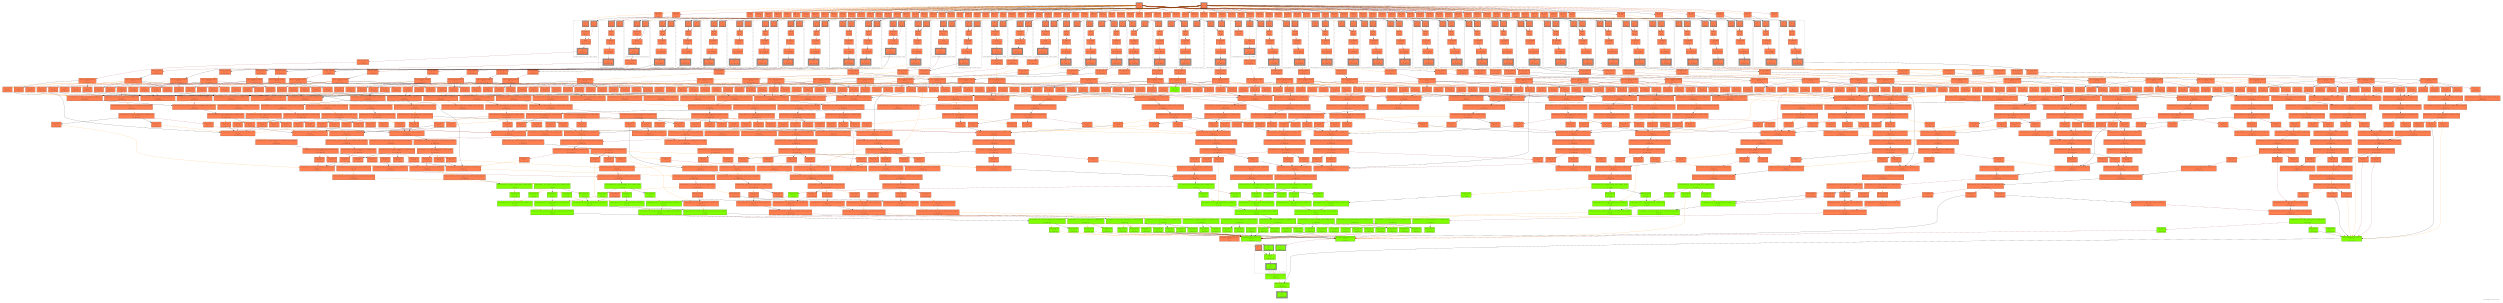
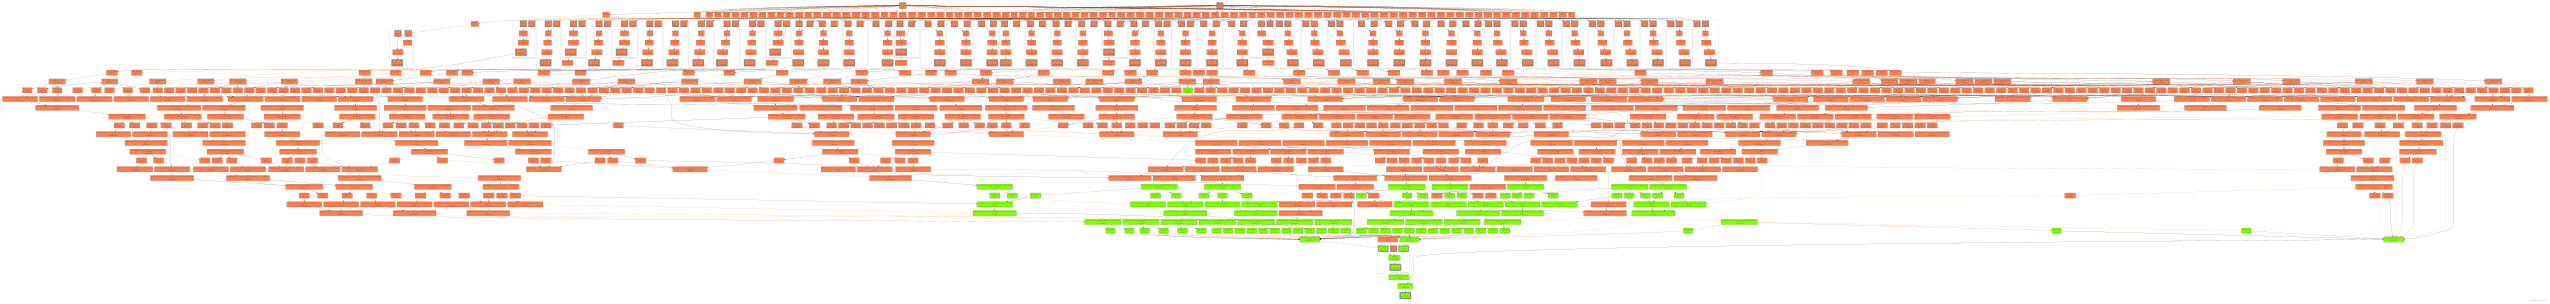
node "tile_18_Y dT = 0 (0, 0)": removed
